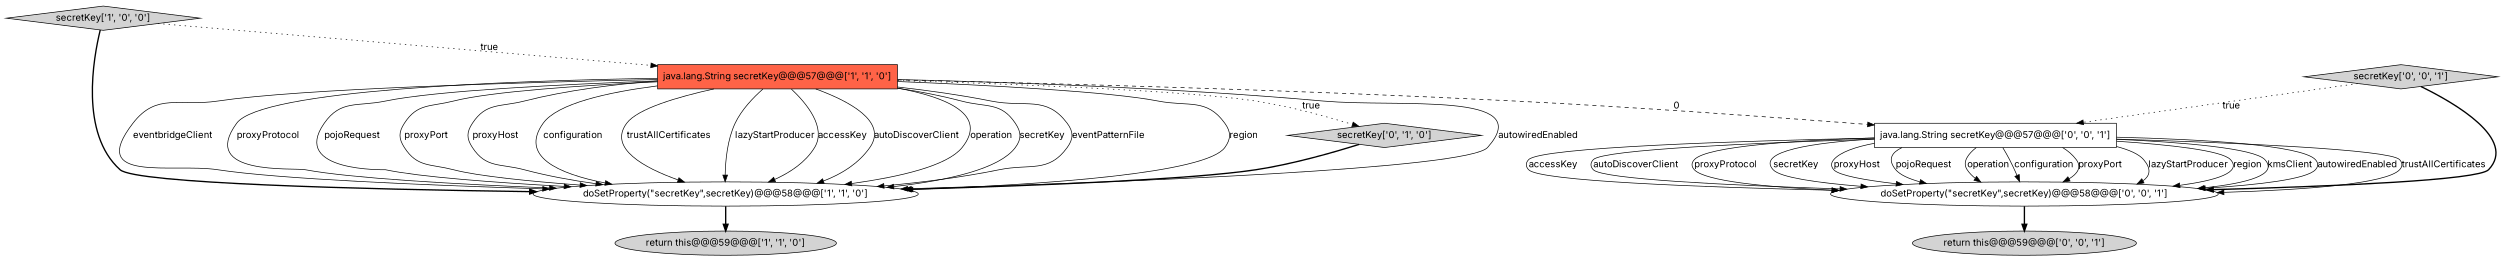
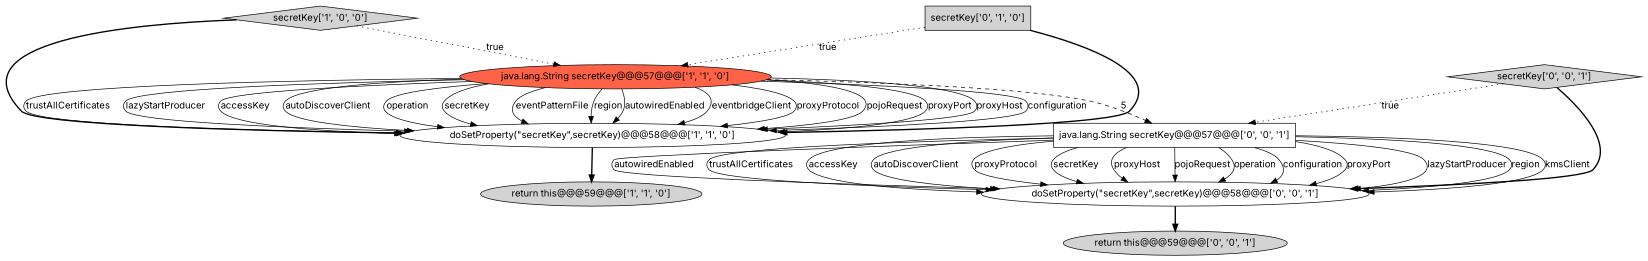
node "java.lang.String secretKey@@@57@@@['1', '1', '0']": shape box -> ellipse
edge "java.lang.String secretKey@@@57@@@['1', '1', '0']" -> "secretKey['0', '1', '0']": reversed
edge "java.lang.String secretKey@@@57@@@['1', '1', '0']" -> "java.lang.String secretKey@@@57@@@['0', '0', '1']": label "0" -> "5"
node "secretKey['0', '1', '0']": shape diamond -> box
